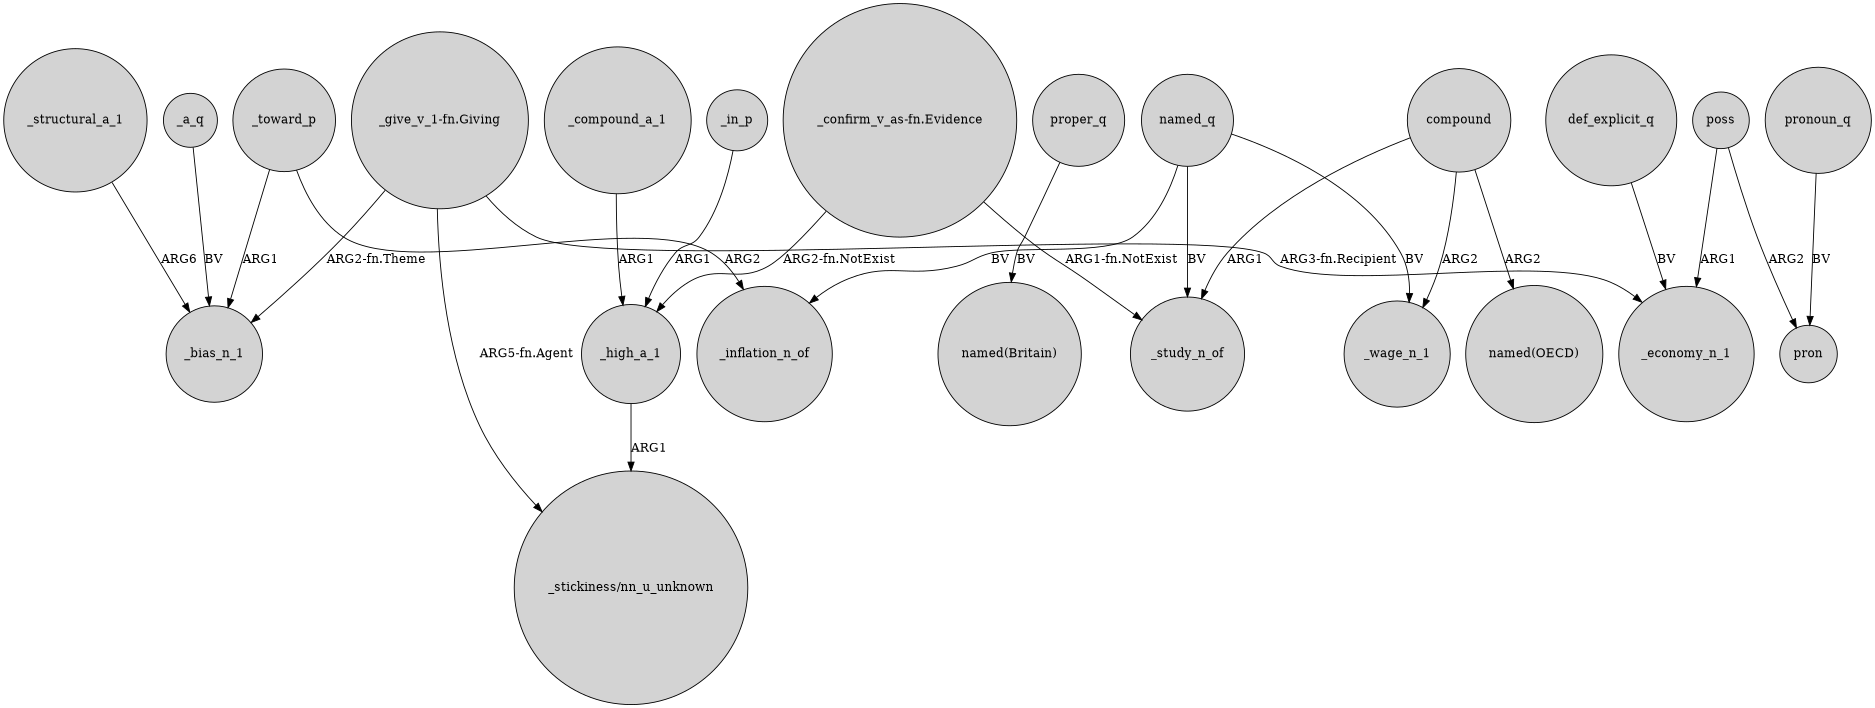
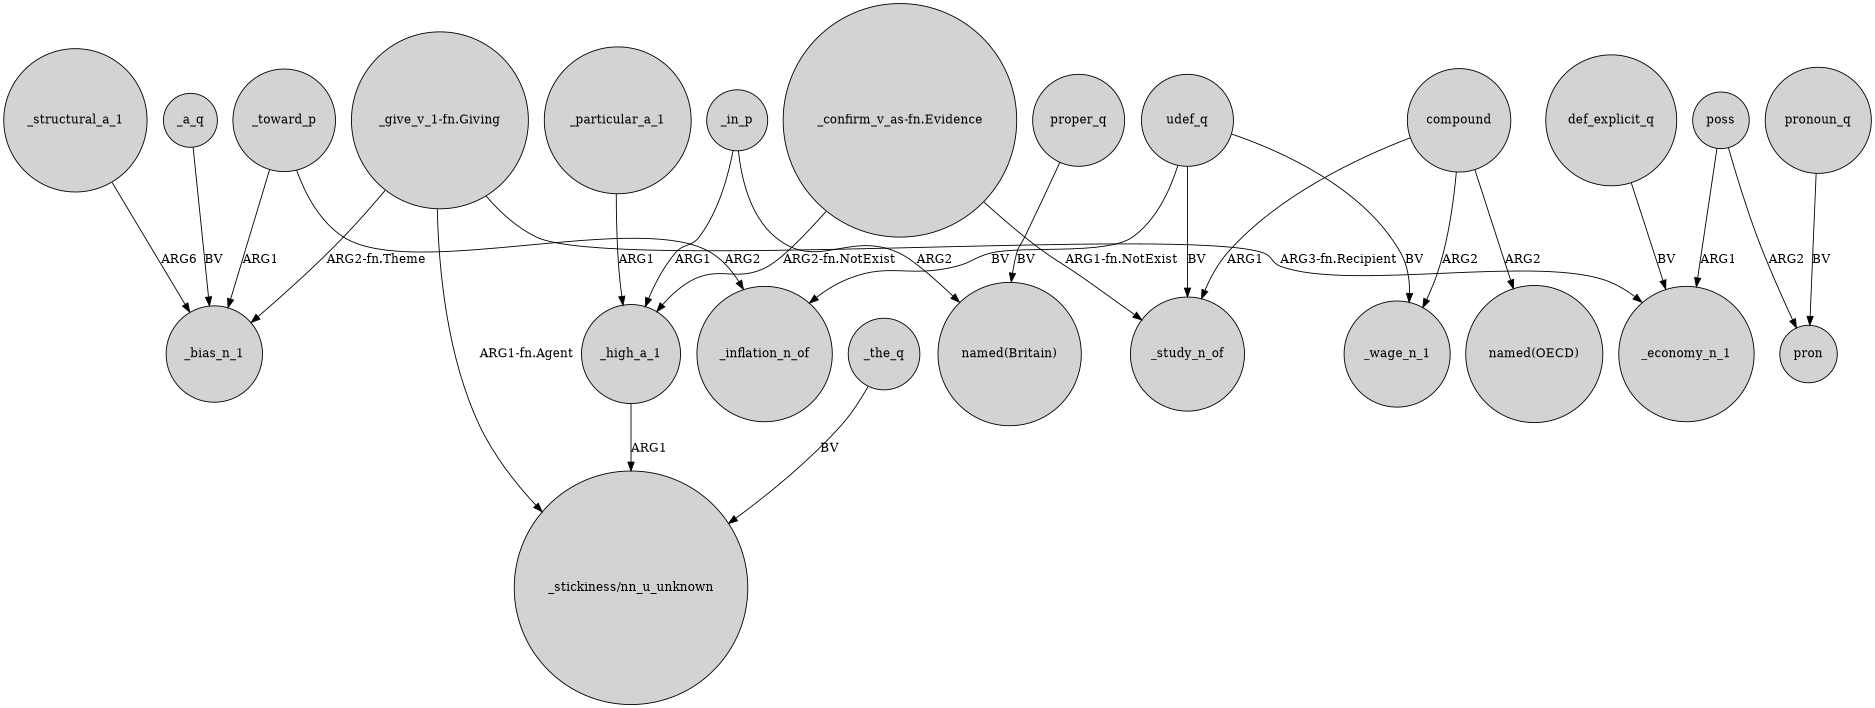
node "_compound_a_1": label "_compound_a_1" -> "_particular_a_1"
node "named_q": label "named_q" -> "udef_q"
edge "_in_p" -> "named(Britain)": added, label "ARG2"
edge "_give_v_1-fn.Giving" -> "_stickiness/nn_u_unknown": label "ARG5-fn.Agent" -> "ARG1-fn.Agent"
node "_the_q": added
